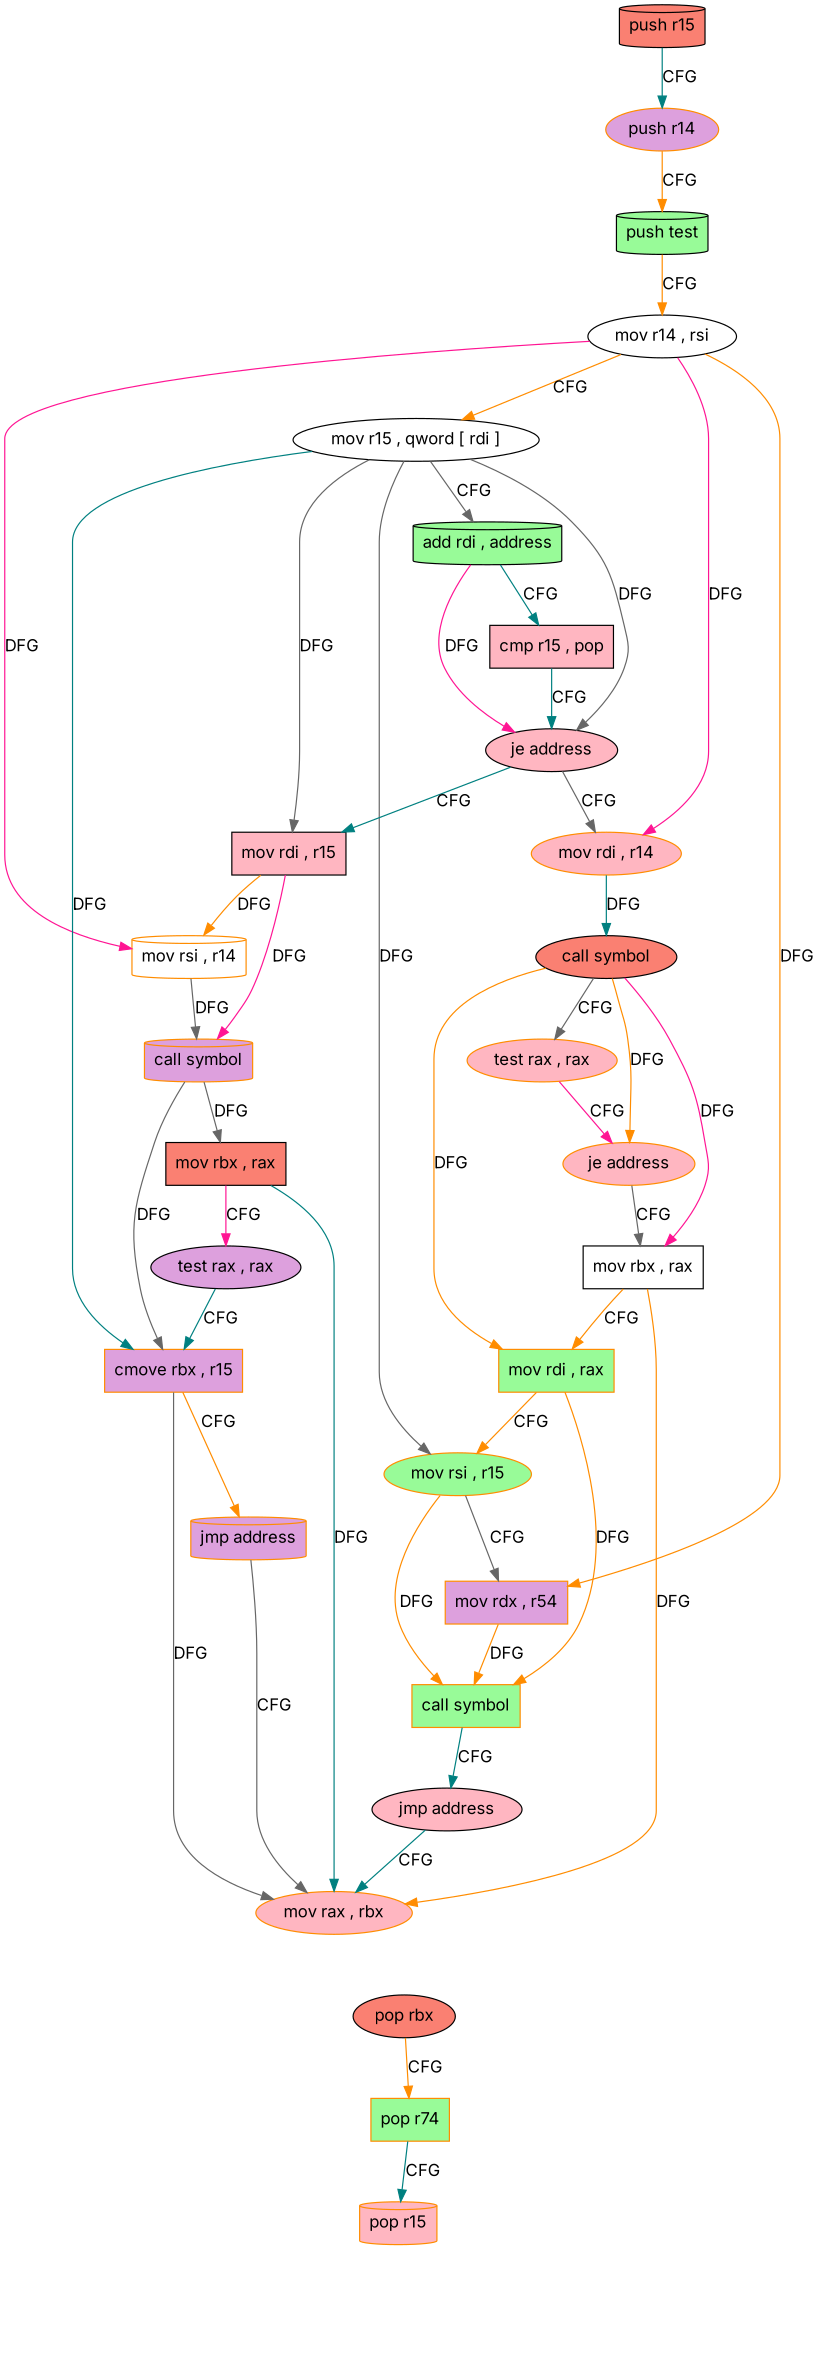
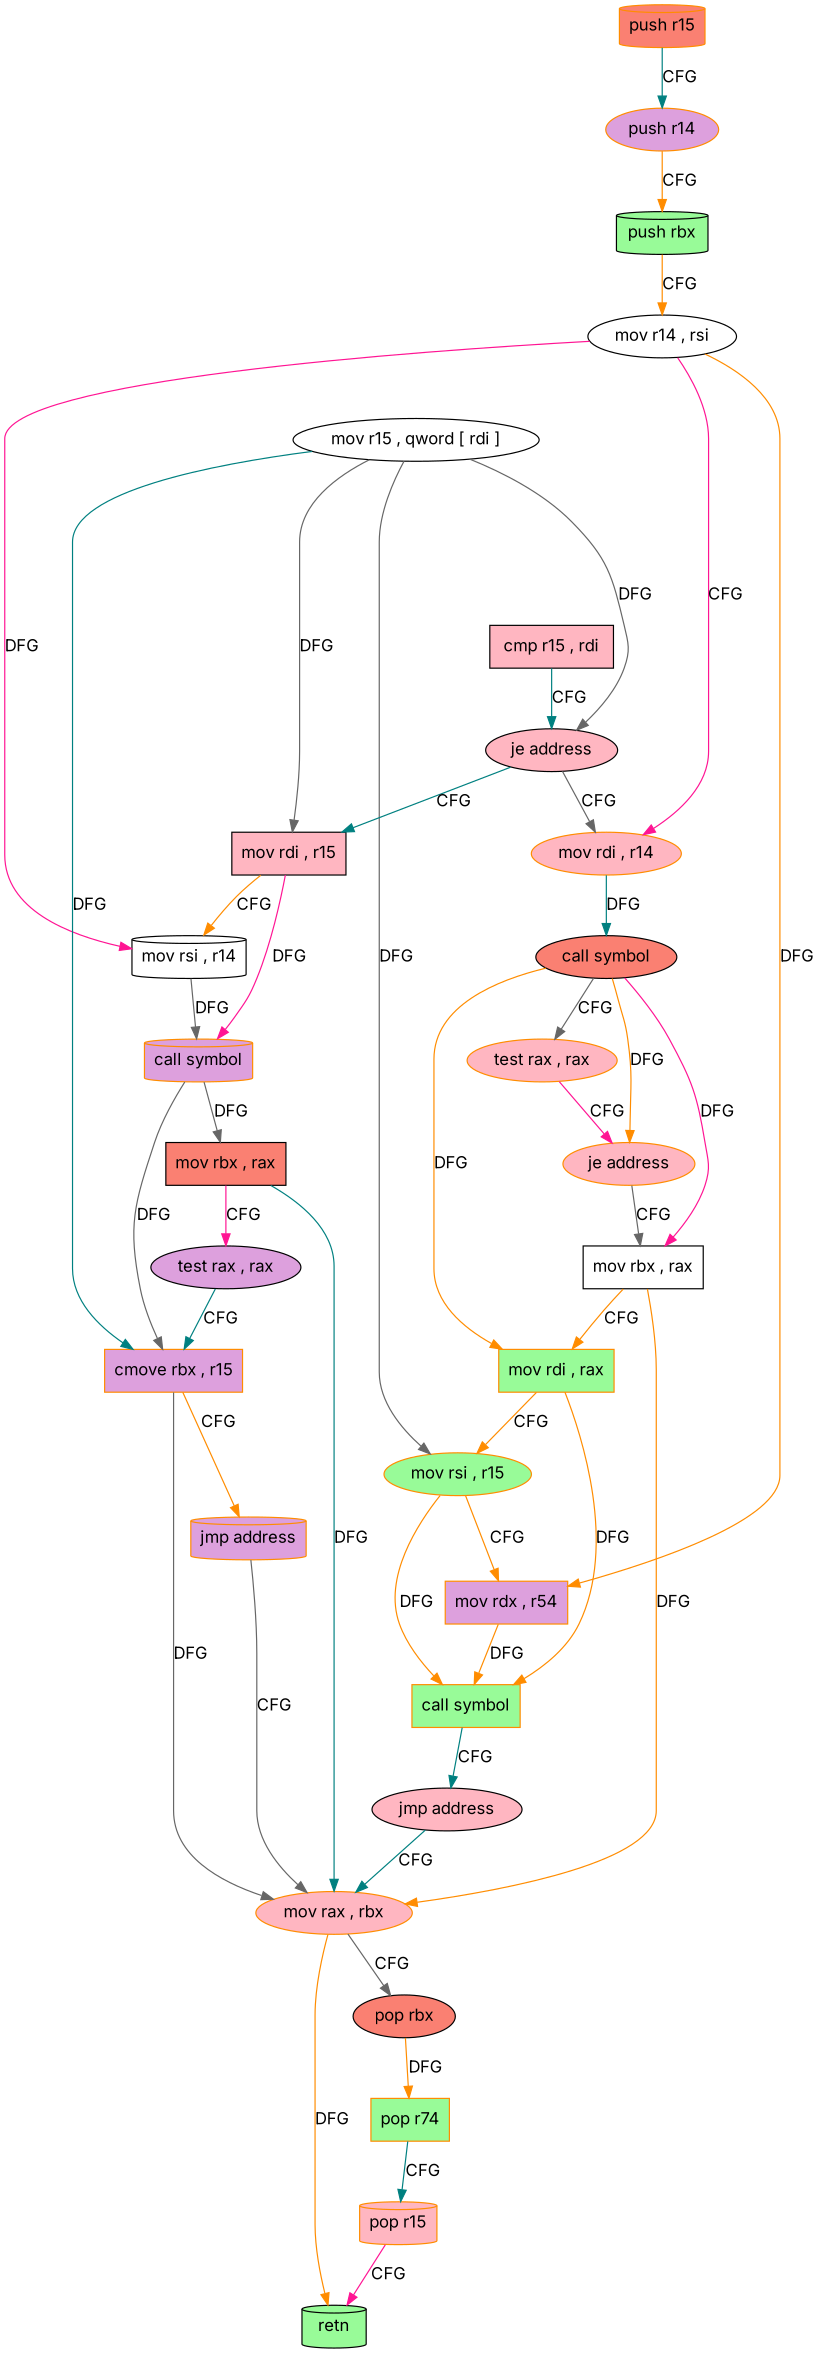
node "push r15": color black -> darkorange
node "push test": label "push test" -> "push rbx"
edge "mov r14 , rsi" -> "mov r15 , qword [ rdi ]": removed, label "CFG"
node "add rdi , address": removed
edge "mov r14 , rsi" -> "mov rdi , r14": label "DFG" -> "CFG"
node "cmp r15 , pop": label "cmp r15 , pop" -> "cmp r15 , rdi"
edge "mov rdi , r15" -> "mov rsi , r14": label "DFG" -> "CFG"
node "mov rsi , r14": color darkorange -> black
edge "mov rsi , r15" -> "mov rdx , r54": color gray40 -> darkorange
edge "mov rax , rbx" -> "pop rbx": added, label "CFG"
edge "pop rbx" -> "pop r74": label "CFG" -> "DFG"
node "retn": added
